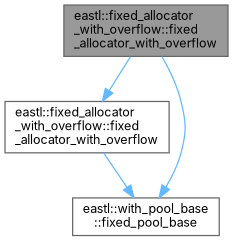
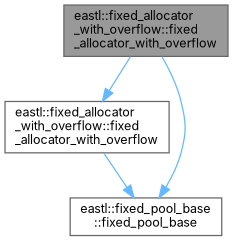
node "eastl::with_pool_base ::fixed_pool_base": label "eastl::with_pool_base ::fixed_pool_base" -> "eastl::fixed_pool_base ::fixed_pool_base"
